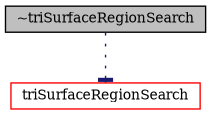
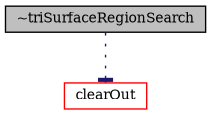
node "triSurfaceRegionSearch": label "triSurfaceRegionSearch" -> "clearOut"
